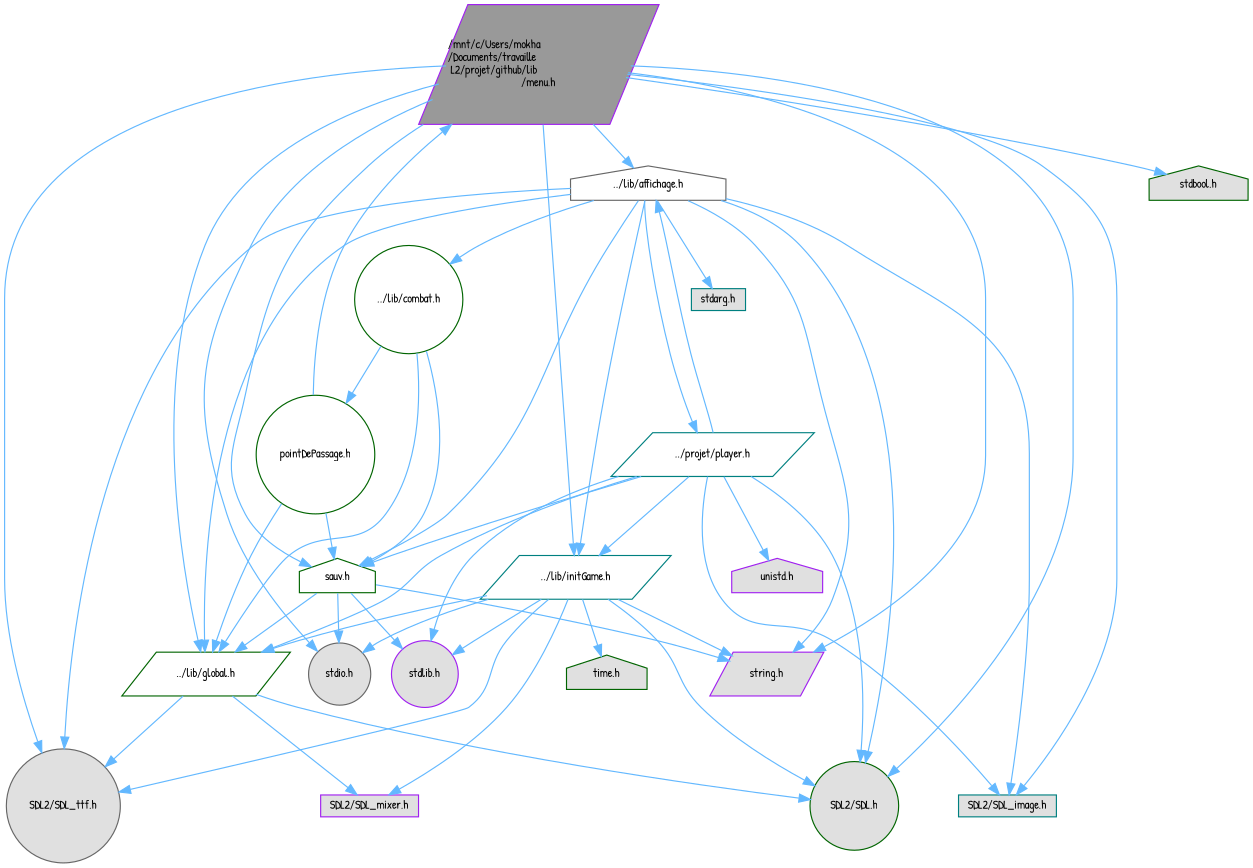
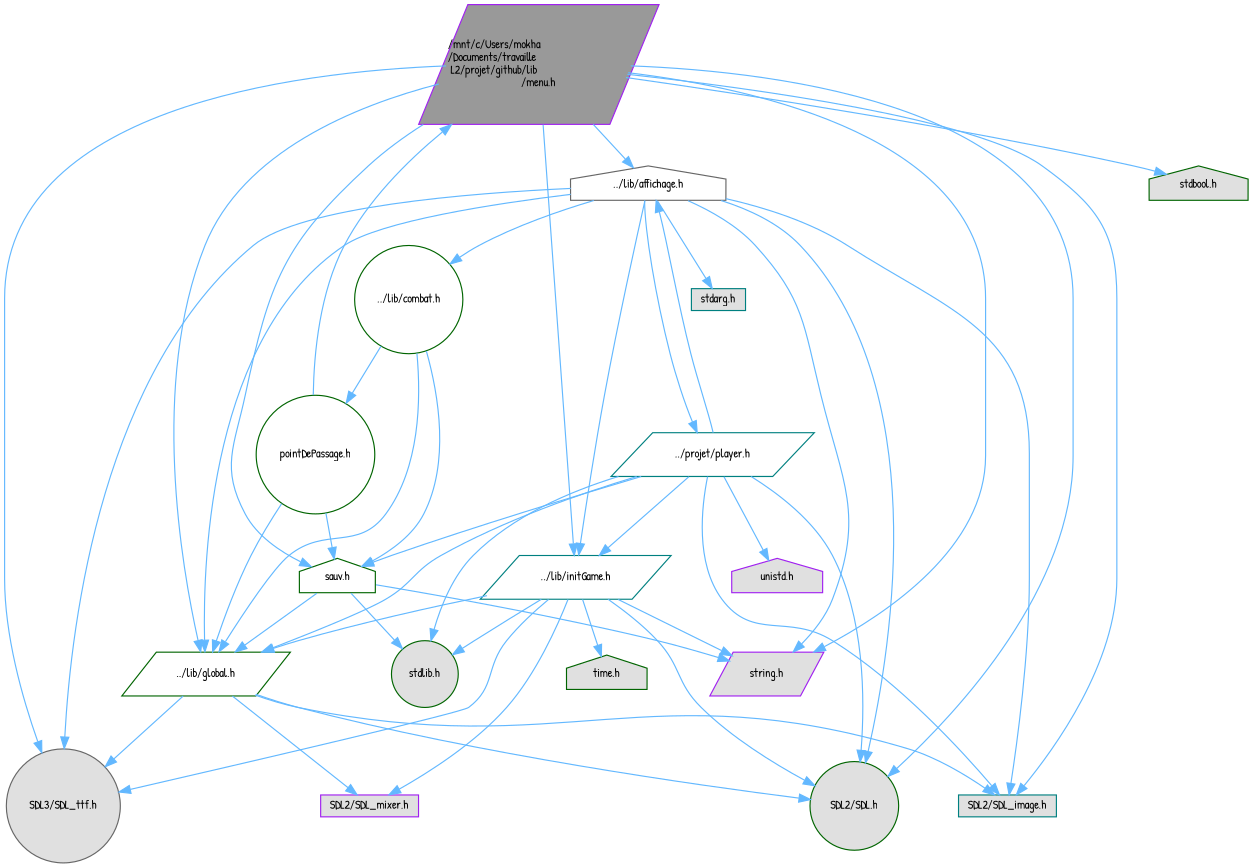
edge "../lib/affichage.h" -> "sauv.h": removed
node "stdio.h": removed
node "stdlib.h": color purple -> darkgreen
edge "../lib/global.h" -> "SDL2/SDL_image.h": added
node "SDL2/SDL_ttf.h": label "SDL2/SDL_ttf.h" -> "SDL3/SDL_ttf.h"
